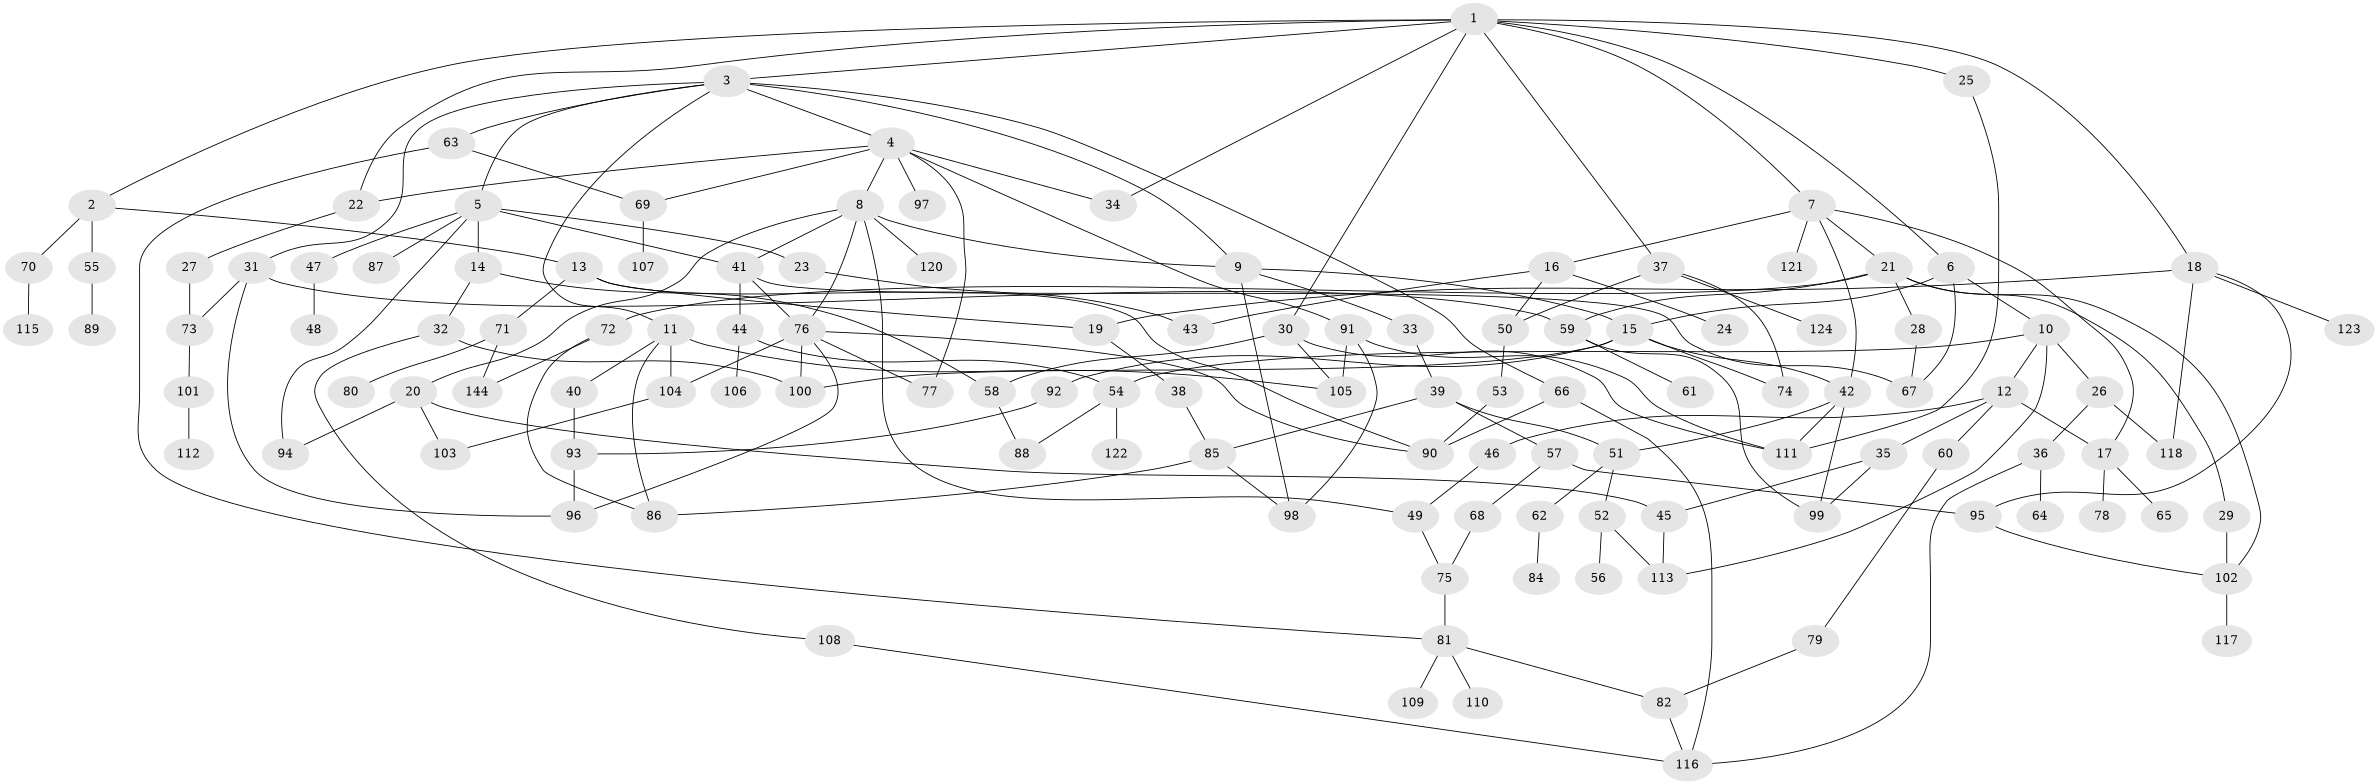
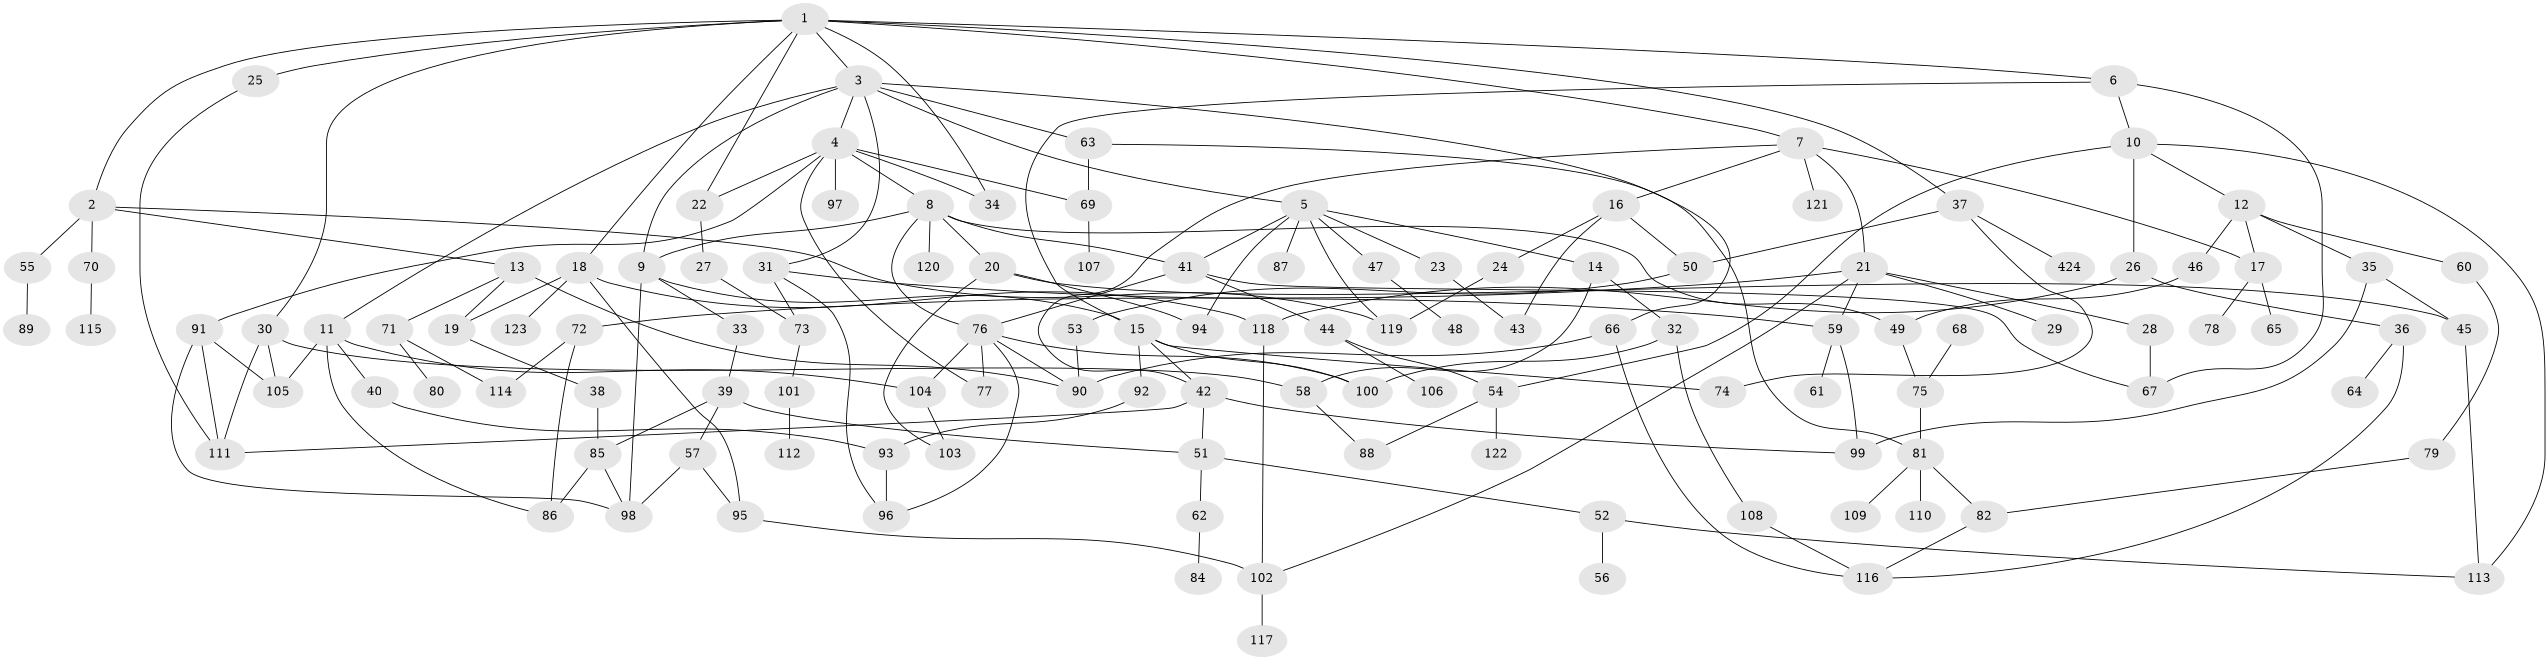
node "119": added
node "124": label "124" -> "424"
node "144": label "144" -> "114"
edge "57" -- "68": now "57" -- "98"
edge "29" -- "102": now "118" -- "102"
